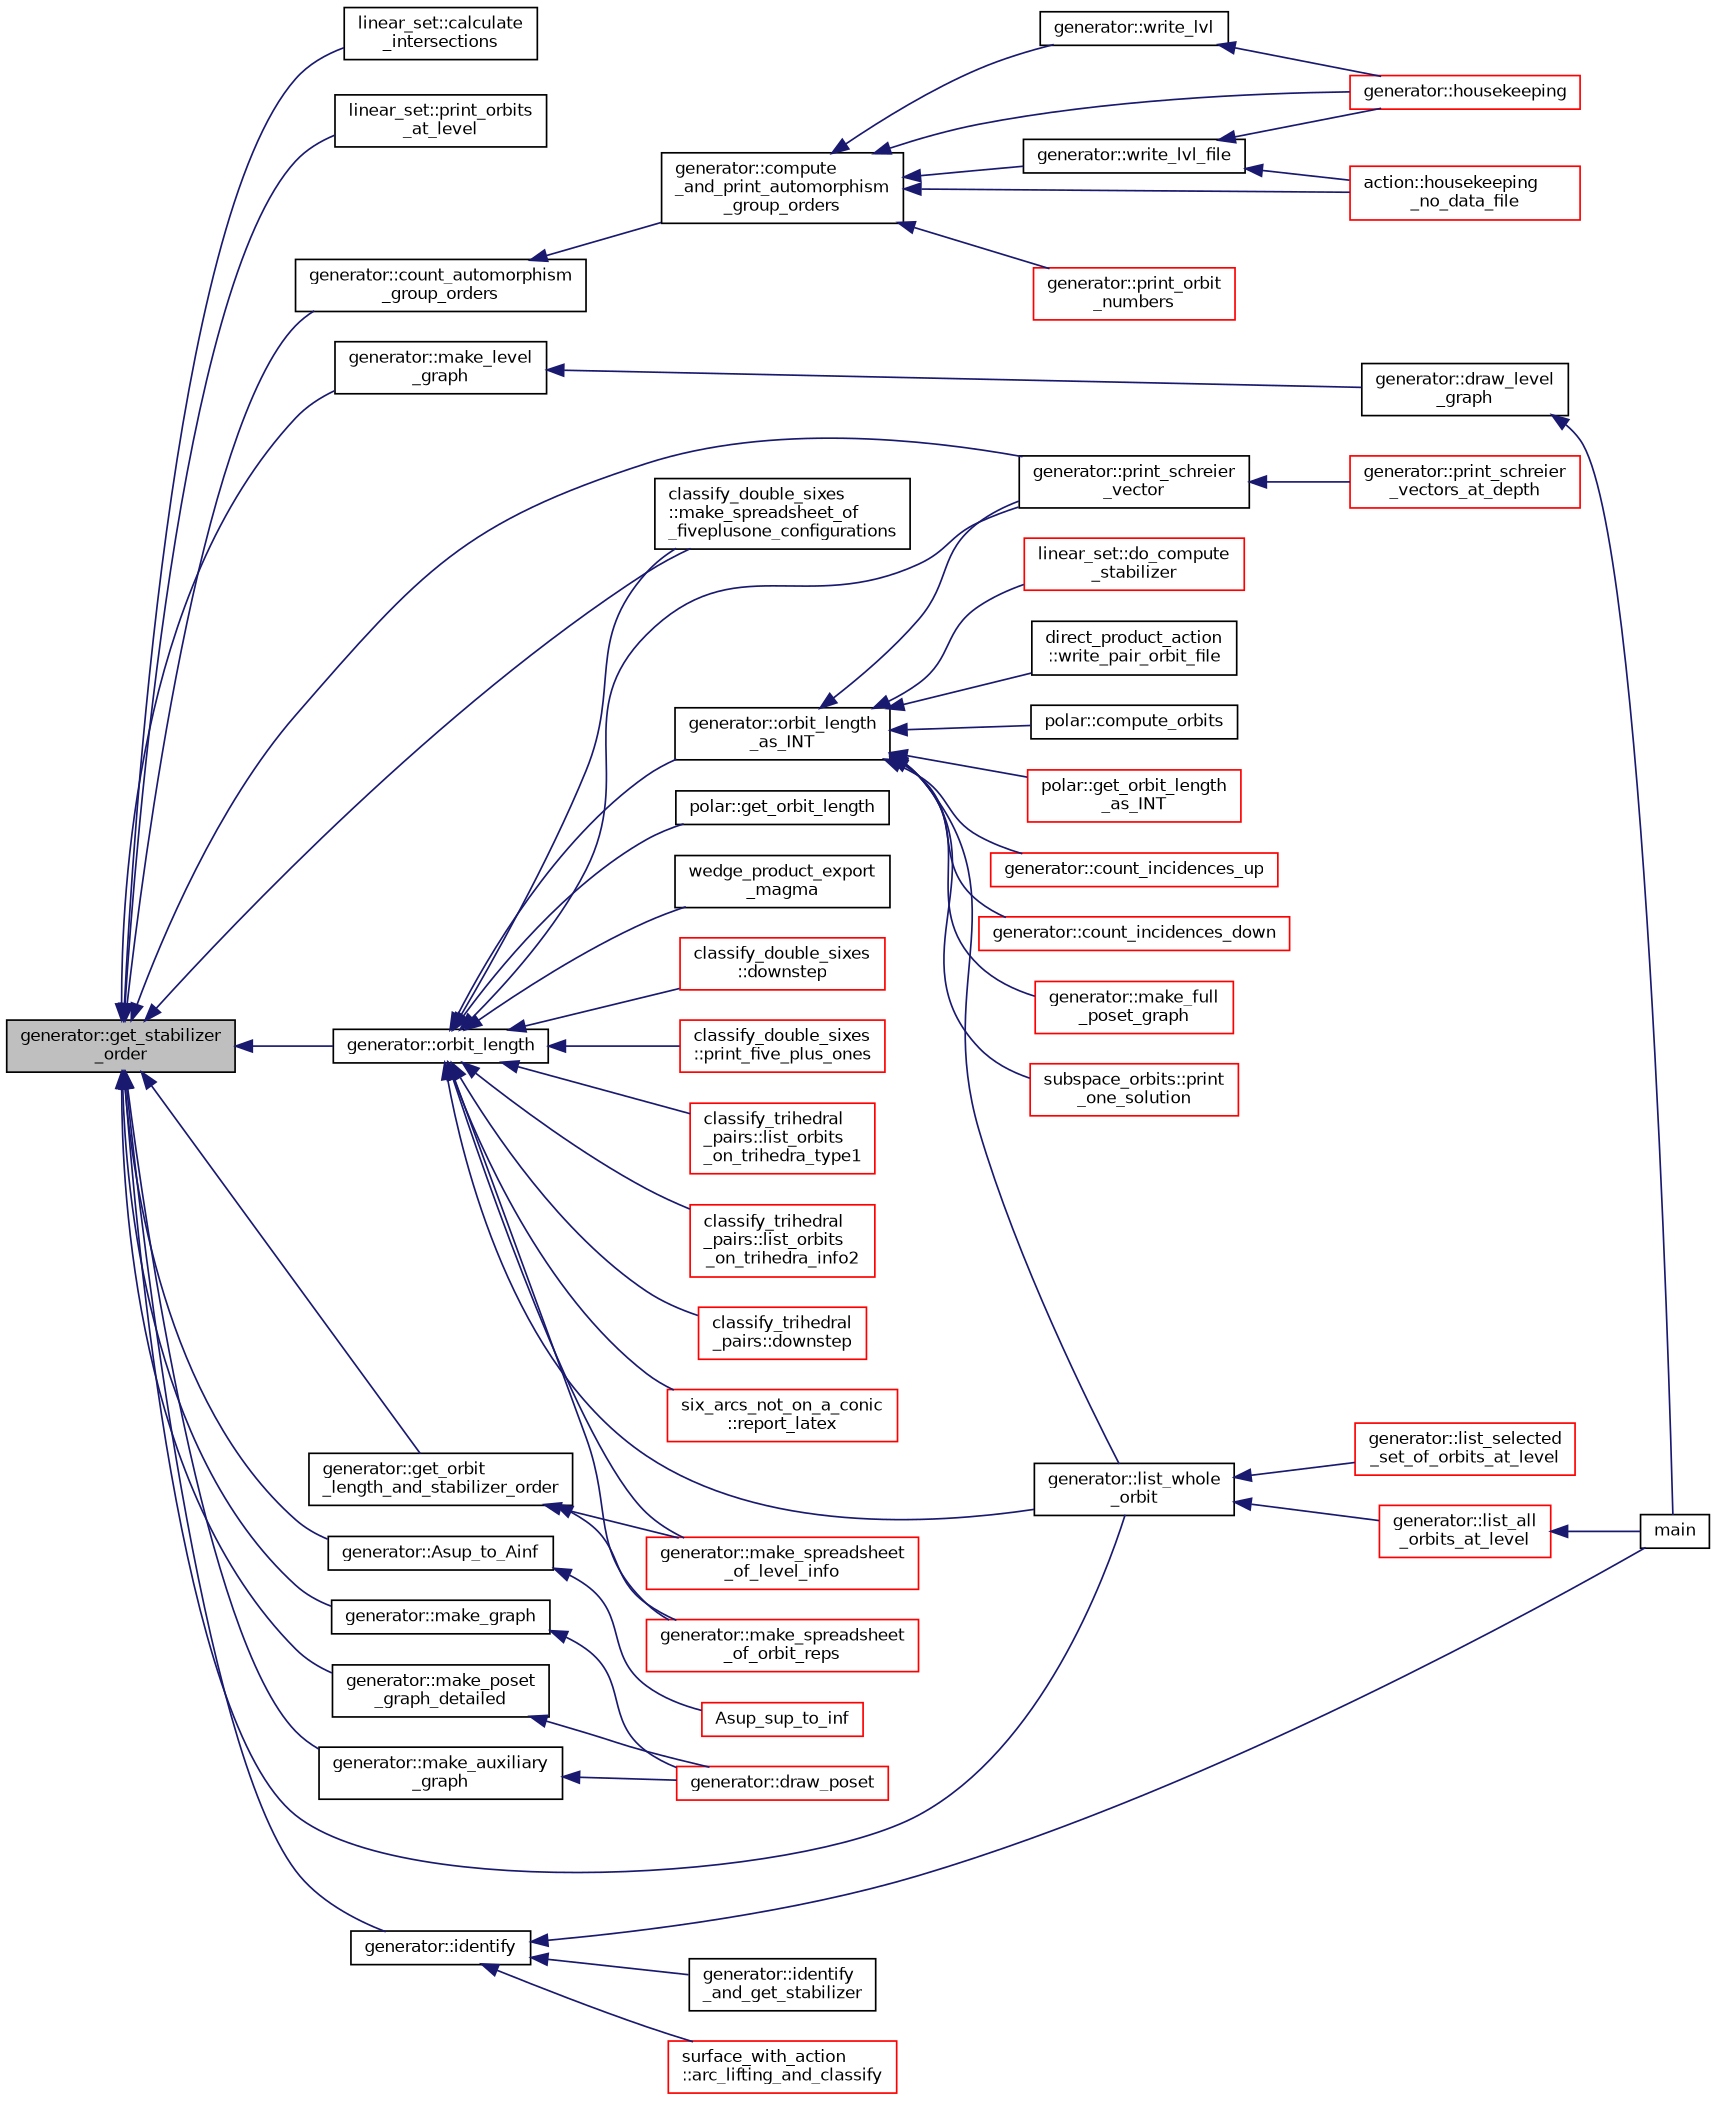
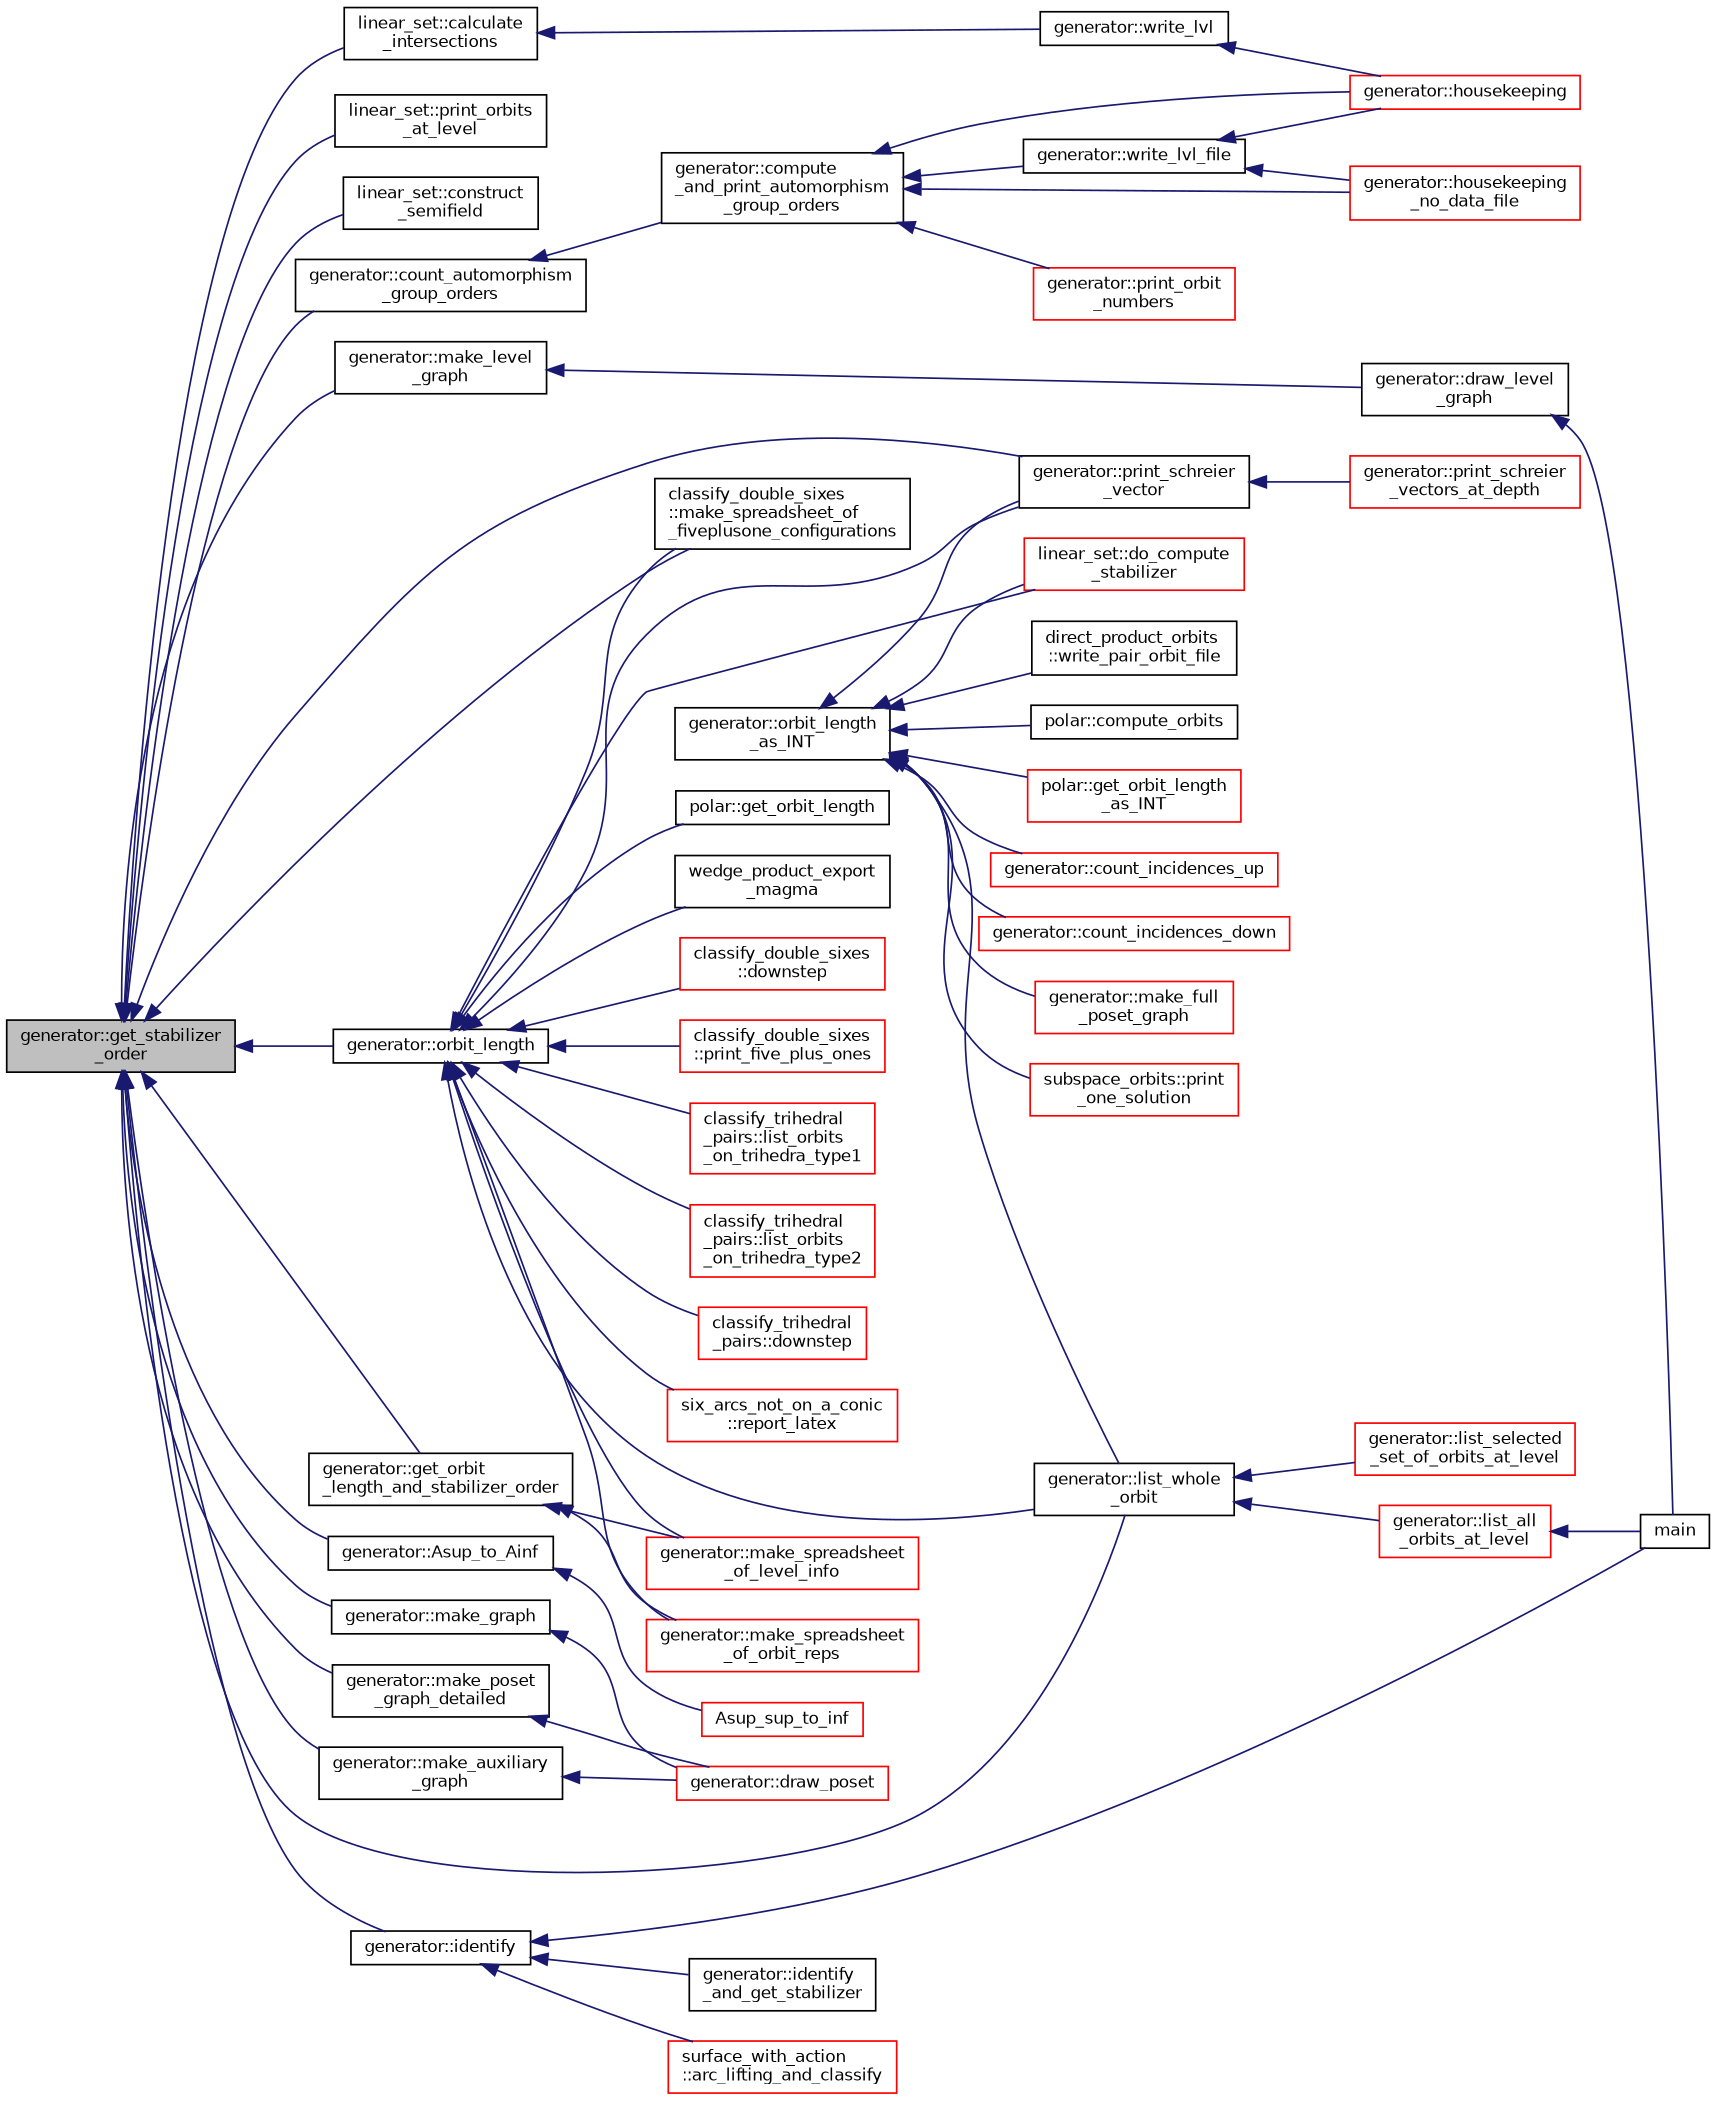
edge "generator::write_lvl" -> "generator::compute _and_print_automorphism _group_orders": now "generator::write_lvl" -> "linear_set::calculate _intersections"
node "action::housekeeping _no_data_file": label "action::housekeeping _no_data_file" -> "generator::housekeeping _no_data_file"
node "linear_set::construct _semifield": added
node "direct_product_action ::write_pair_orbit_file": label "direct_product_action ::write_pair_orbit_file" -> "direct_product_orbits ::write_pair_orbit_file"
edge "generator::orbit_length _as_INT" -> "generator::orbit_length": now "linear_set::do_compute _stabilizer" -> "generator::orbit_length"
node "classify_trihedral _pairs::list_orbits _on_trihedra_info2": label "classify_trihedral _pairs::list_orbits _on_trihedra_info2" -> "classify_trihedral _pairs::list_orbits _on_trihedra_type2"
